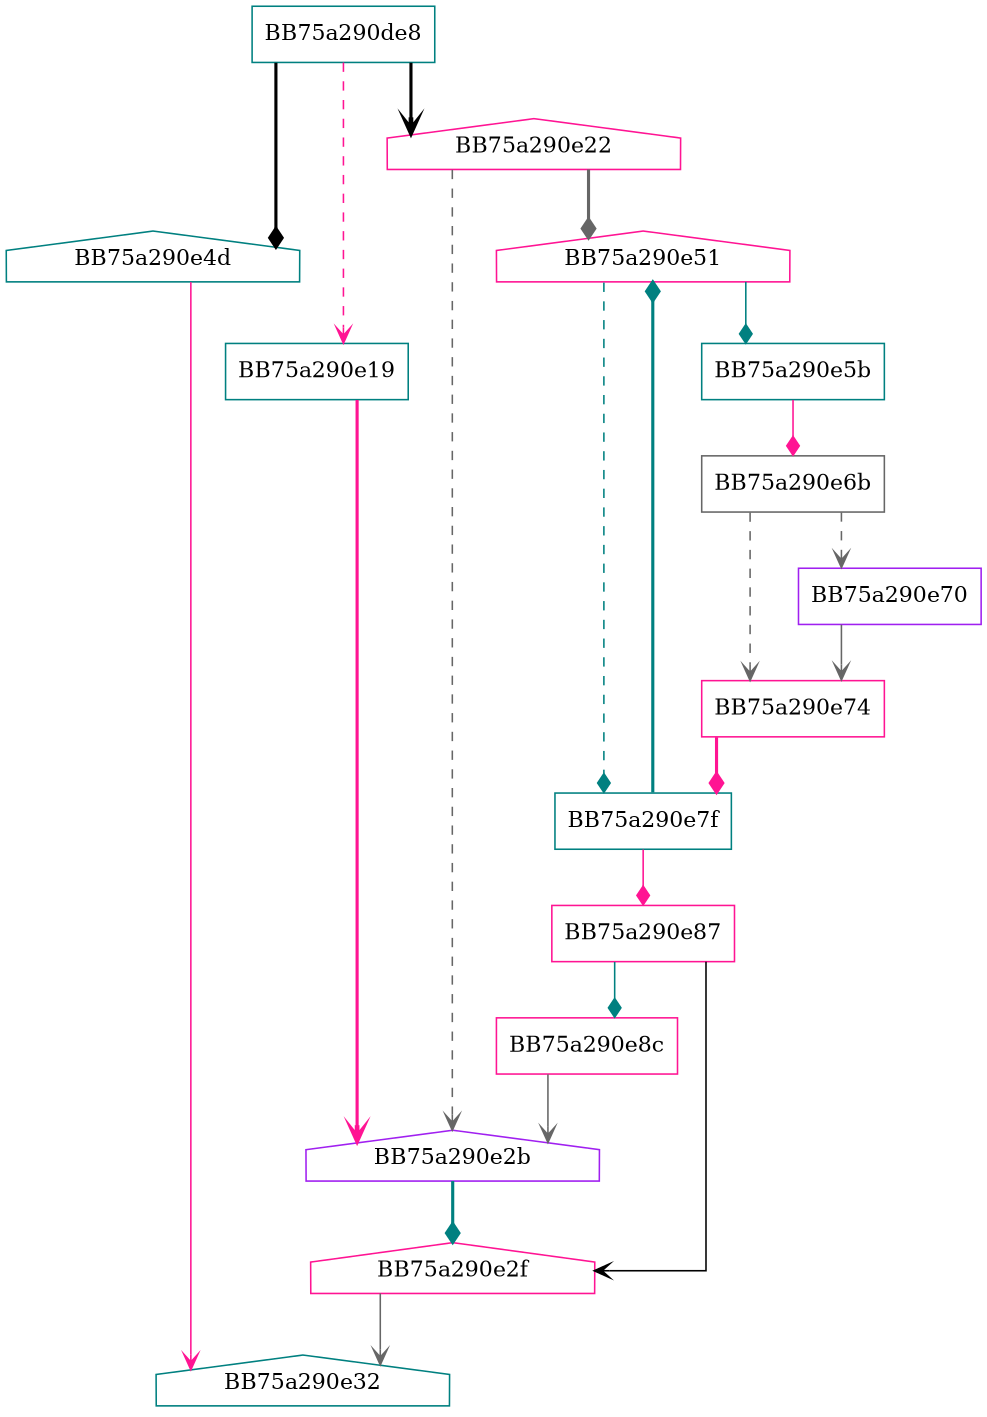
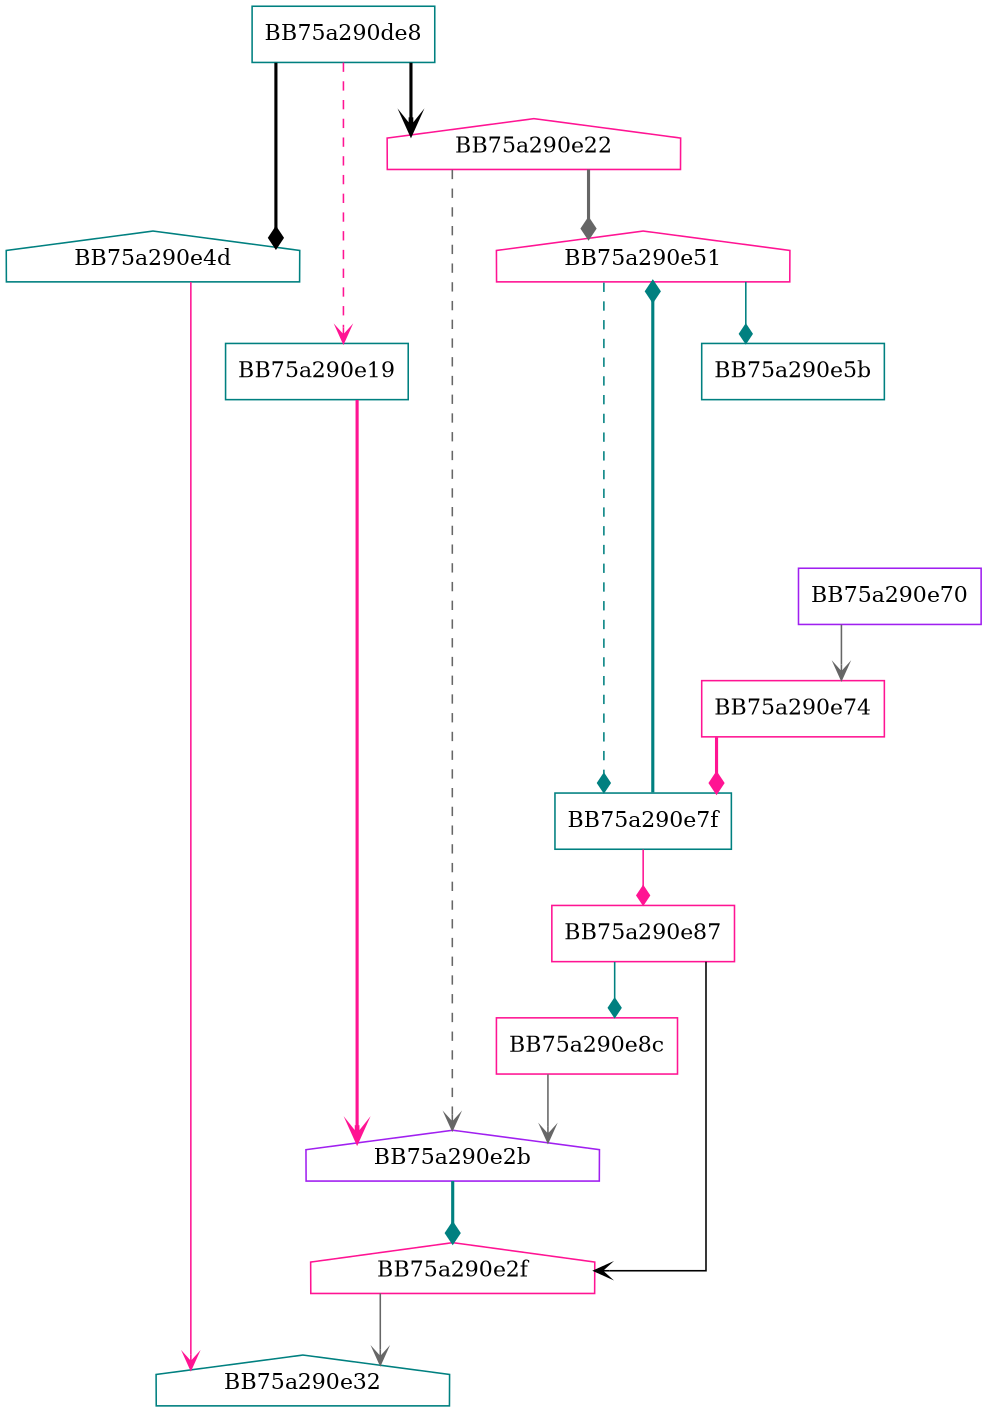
node "BB75a290e6b": removed
